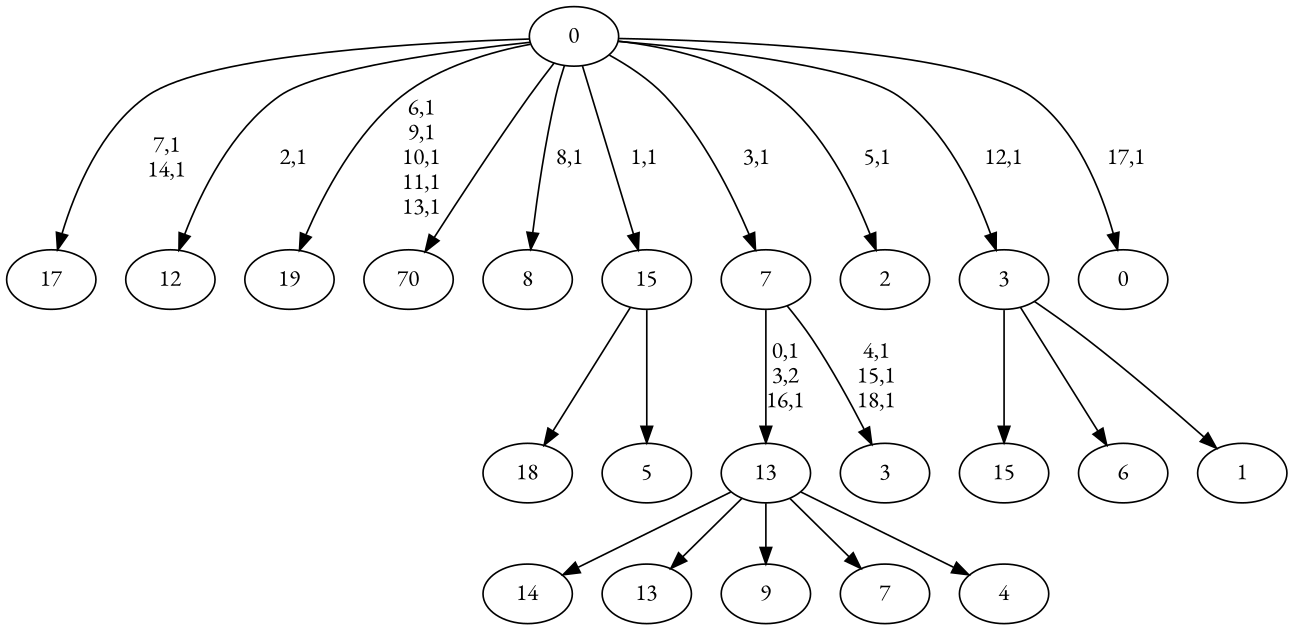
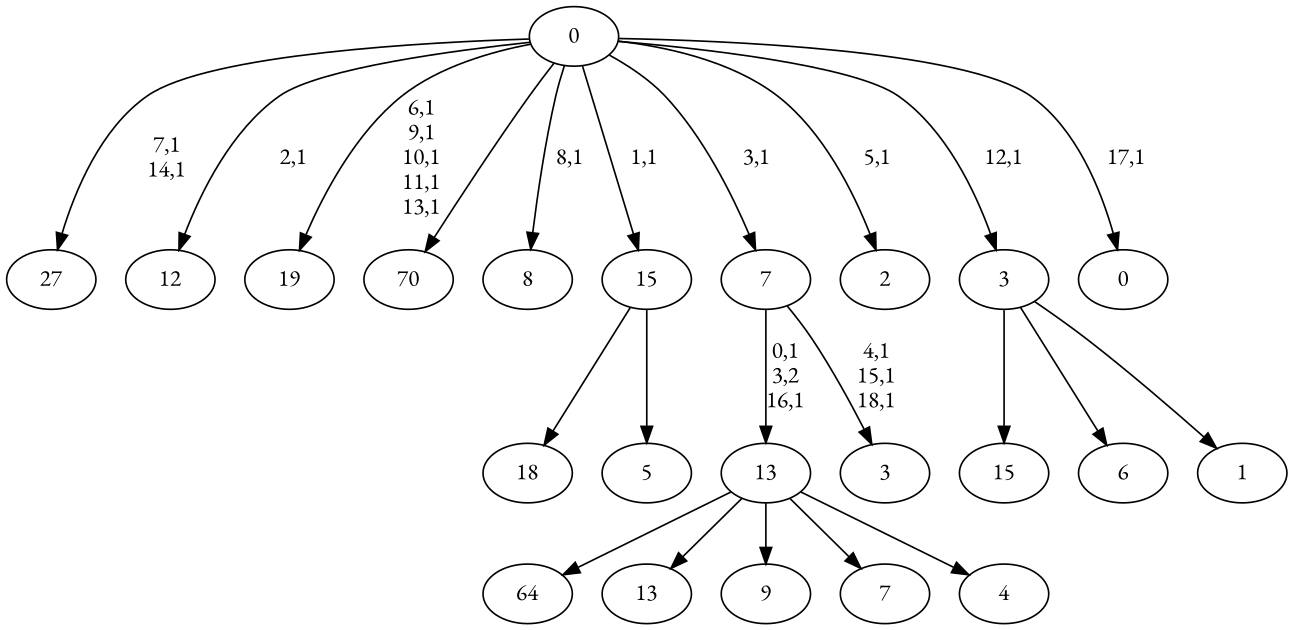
node "17": label "17" -> "27"
node "14": label "14" -> "64"
